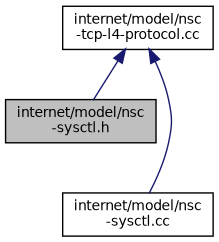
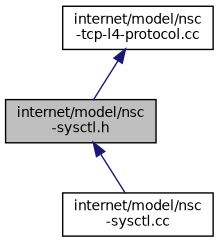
edge "internet/model/nsc -sysctl.cc" -> "internet/model/nsc -tcp-l4-protocol.cc": now "internet/model/nsc -sysctl.cc" -> "internet/model/nsc -sysctl.h"
